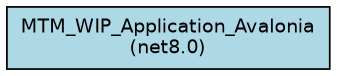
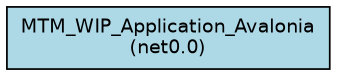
node "MTM_WIP_Application_Avalonia (net8.0)": label "MTM_WIP_Application_Avalonia (net8.0)" -> "MTM_WIP_Application_Avalonia (net0.0)"
